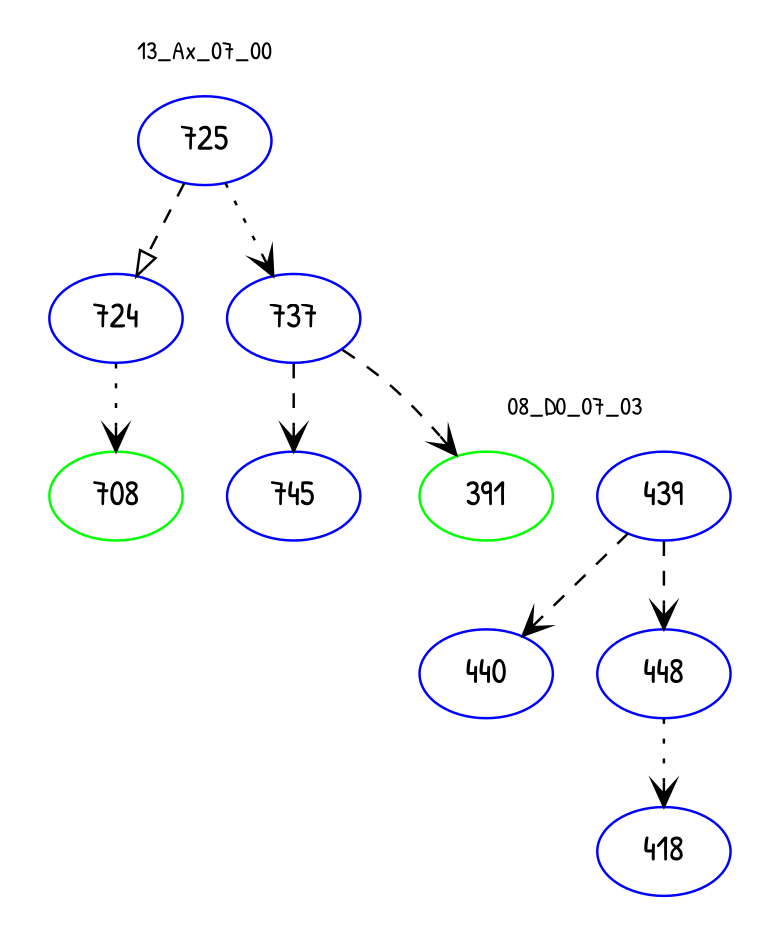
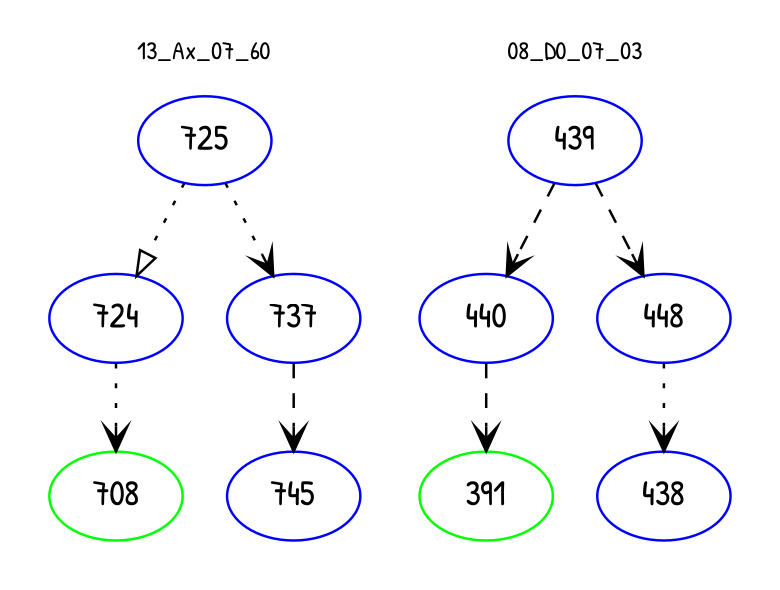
cluster "13_Ax_07_00": label "13_Ax_07_00" -> "13_Ax_07_60"
edge "725" -> "724": style dashed -> dotted
edge "737" -> "391": now "440" -> "391"
node "418": label "418" -> "438"
